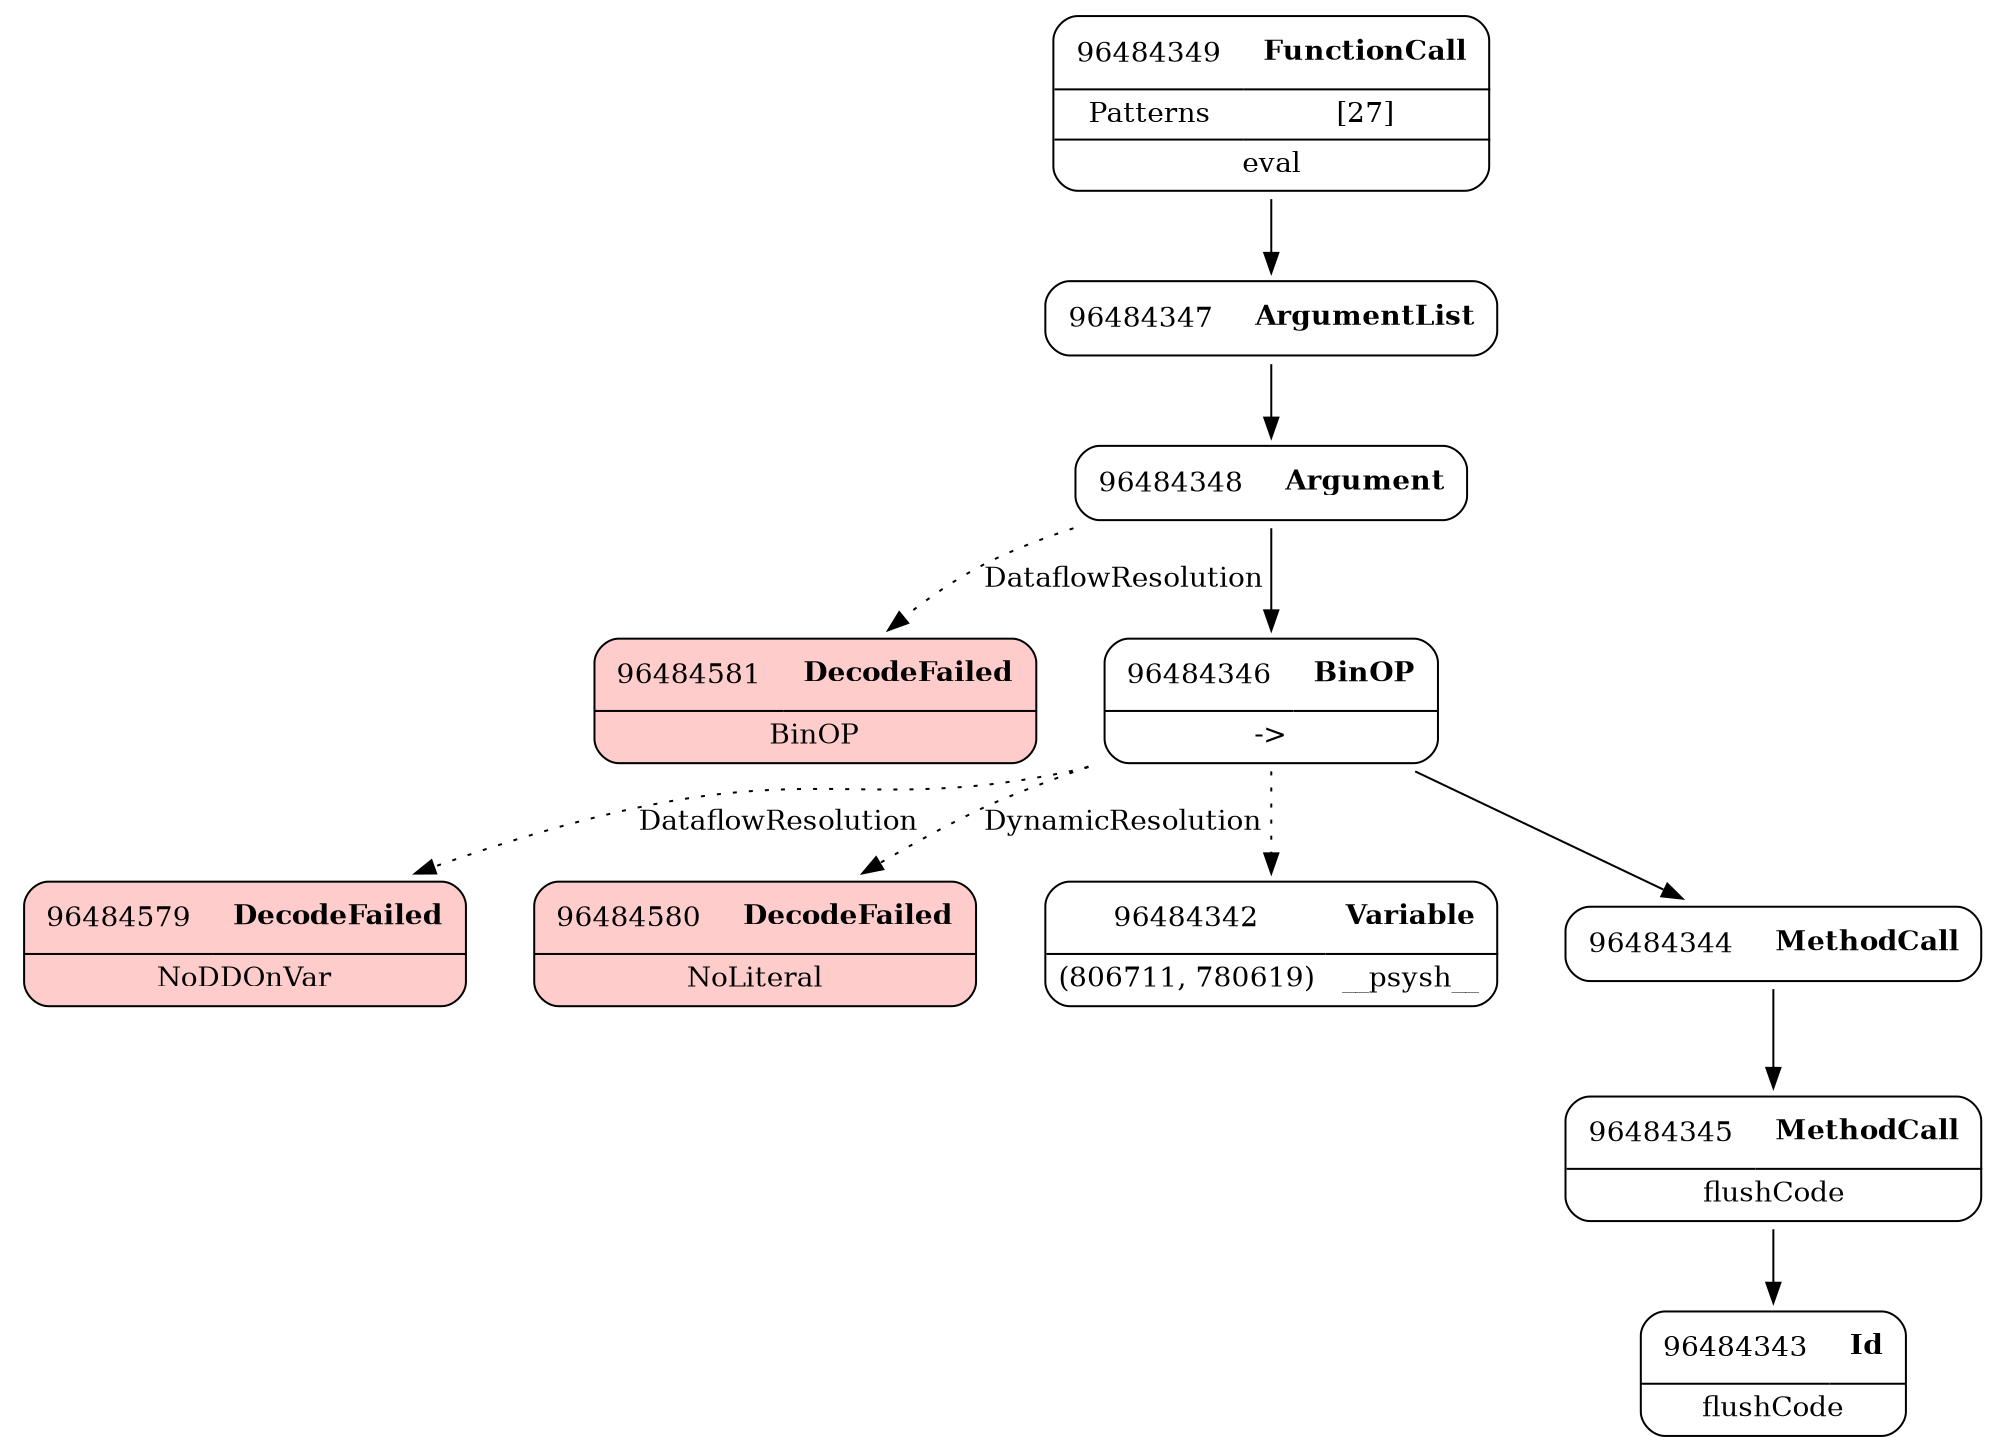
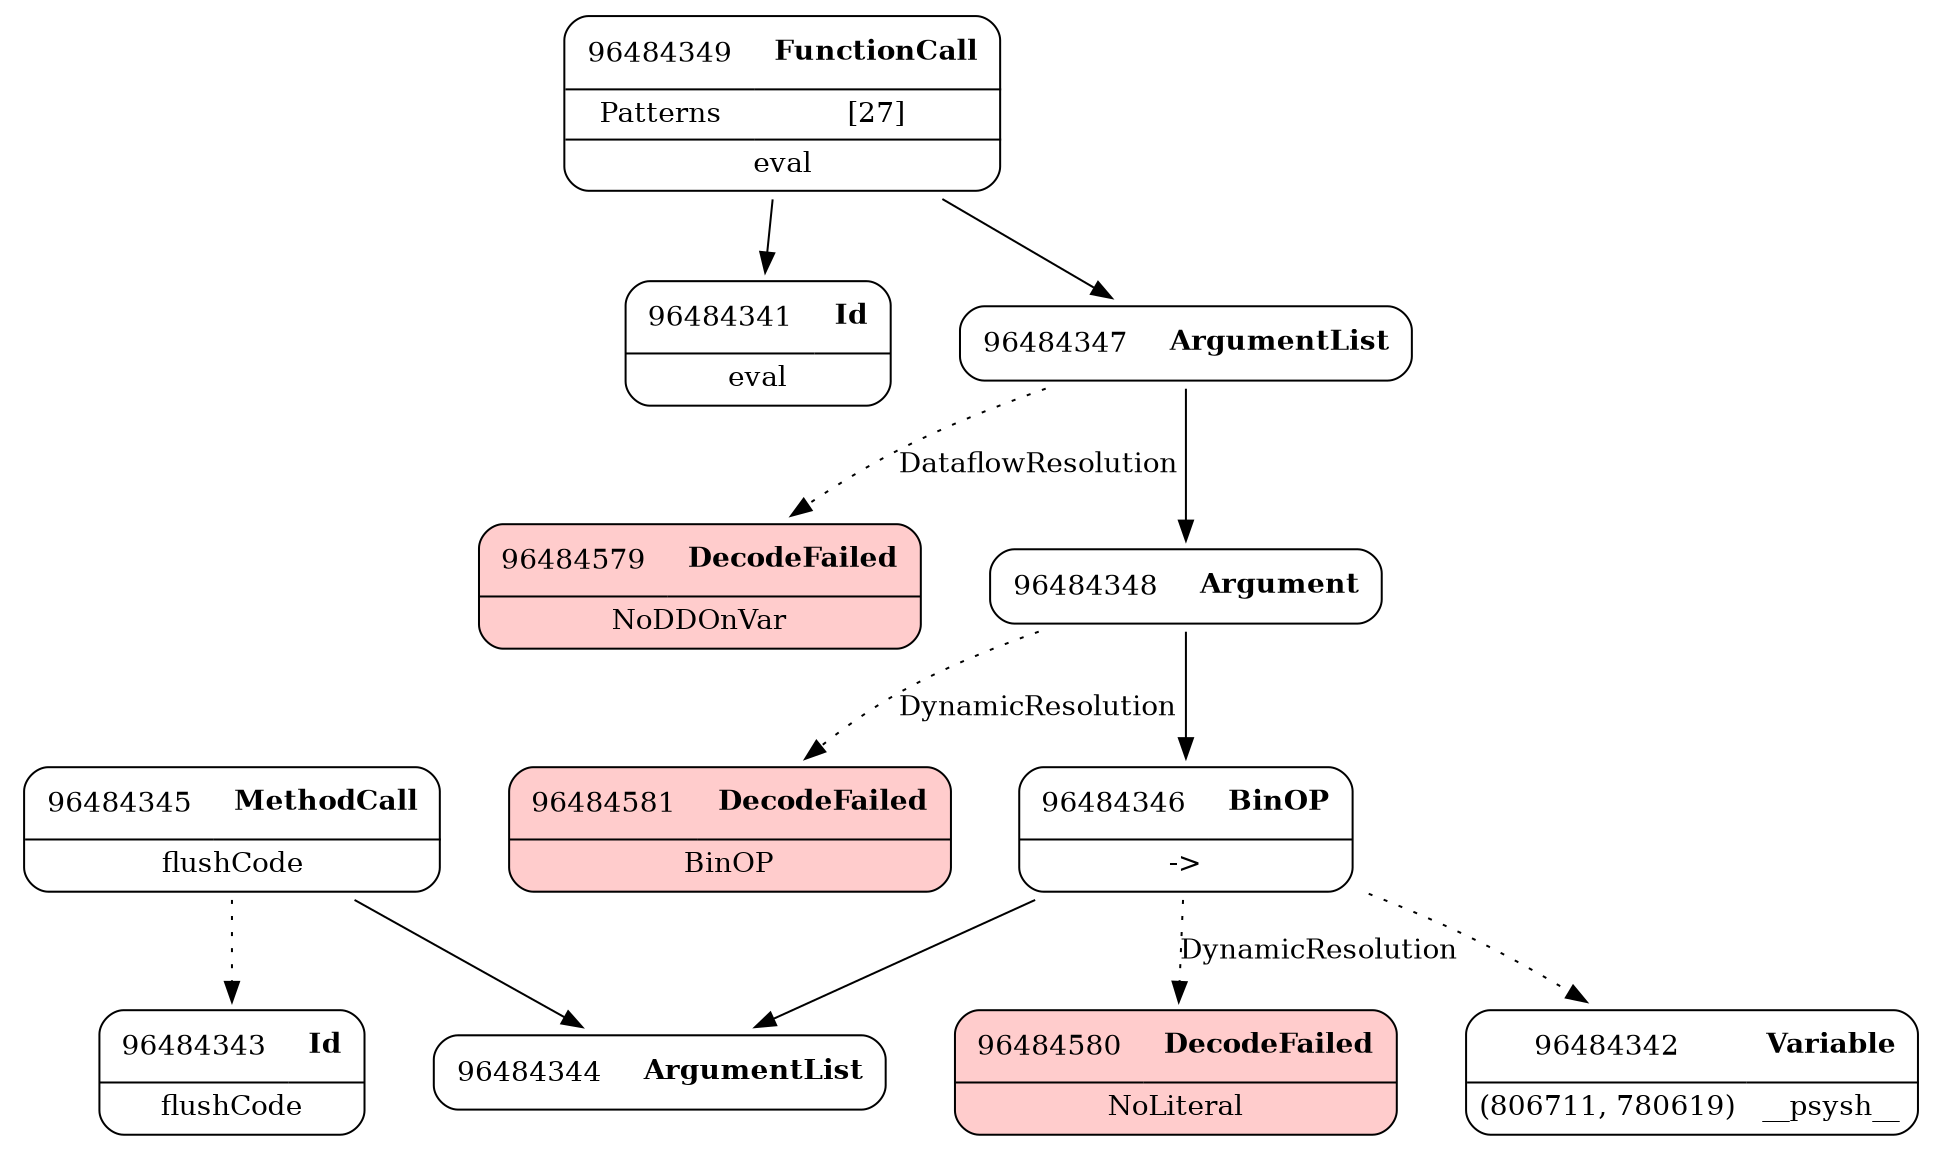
node "96484341": added
edge "96484348" -> "96484581": label "DataflowResolution" -> "DynamicResolution"
edge "96484346" -> "96484579": now "96484347" -> "96484579"
node "96484344": text "MethodCall" -> "ArgumentList"
edge "96484344" -> "96484345": reversed
edge "96484345" -> "96484343": style solid -> dotted
